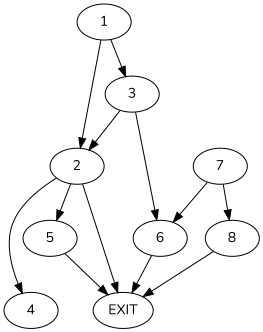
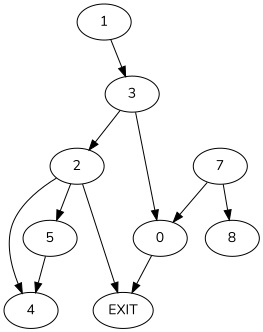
edge "1" -> "2": removed
node "6": label "6" -> "0"
edge "5" -> "EXIT": now "5" -> "4"
edge "8" -> "EXIT": removed
